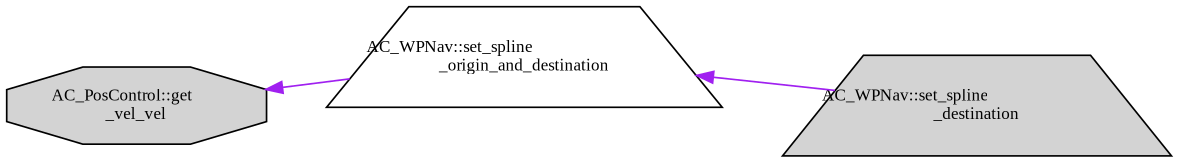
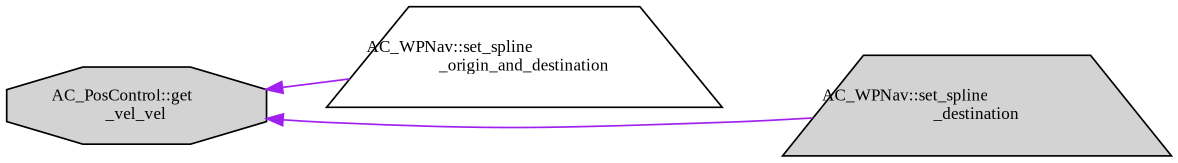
edge "AC_WPNav::set_spline _destination" -> "AC_WPNav::set_spline _origin_and_destination": now "AC_WPNav::set_spline _destination" -> "AC_PosControl::get _vel_vel"
